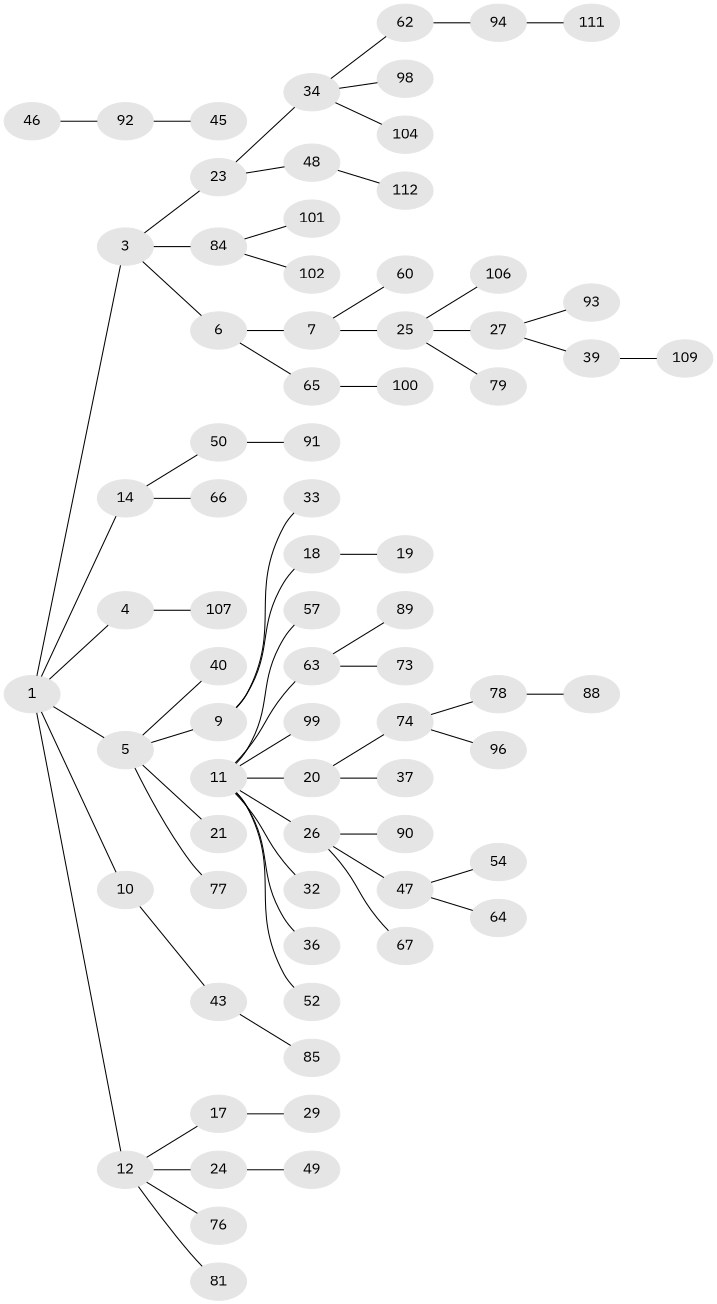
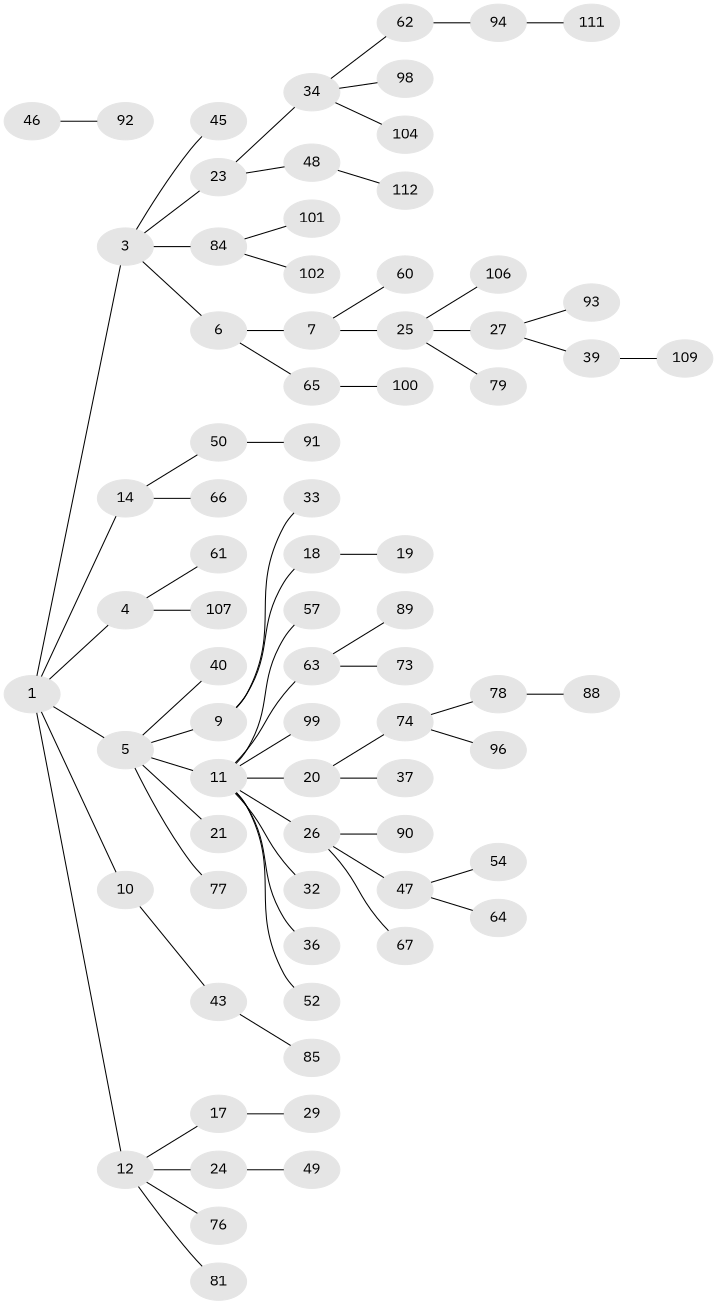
edge "92" -- "45": now "3" -- "45"
node "61": added
edge "5" -- "11": added
